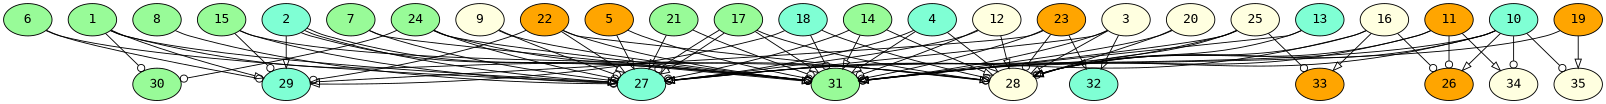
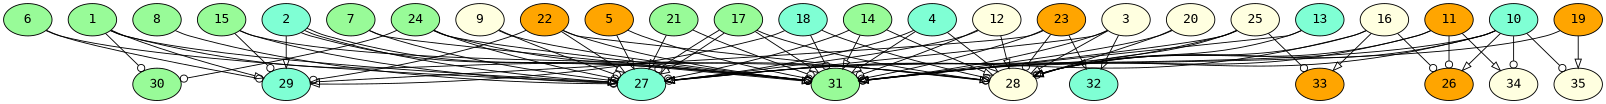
edge "16" -> "27": arrowhead odot -> onormal
